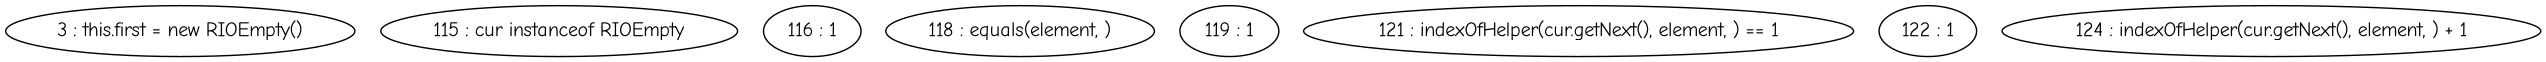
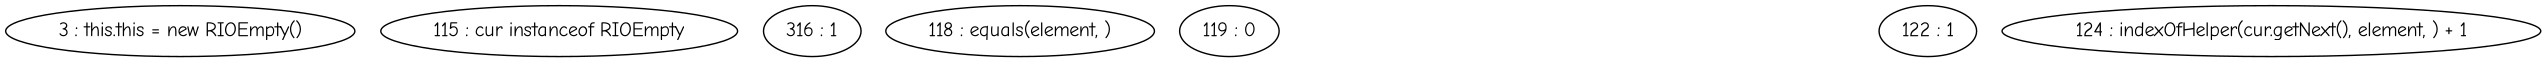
node "3 : this.first = new RIOEmpty()": label "3 : this.first = new RIOEmpty()" -> "3 : this.this = new RIOEmpty()"
node "116 : 1": label "116 : 1" -> "316 : 1"
node "119 : 1": label "119 : 1" -> "119 : 0"
node "121 : indexOfHelper(cur.getNext(), element, ) == 1": removed
